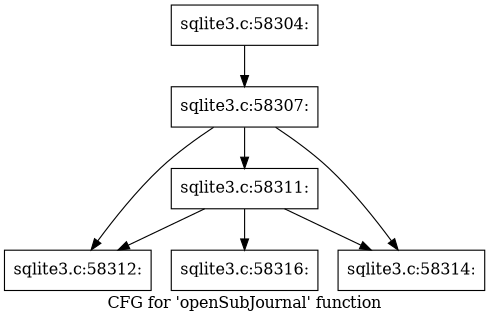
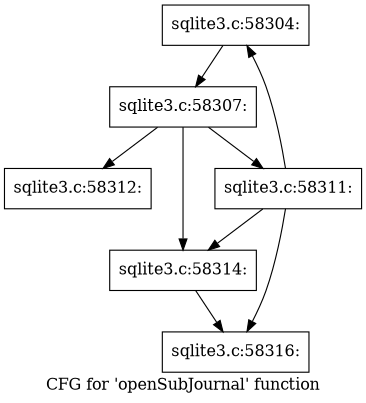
edge "sqlite3.c:58311:" -> "sqlite3.c:58312:": now "sqlite3.c:58311:" -> "sqlite3.c:58304:"
edge "sqlite3.c:58314:" -> "sqlite3.c:58316:": added
